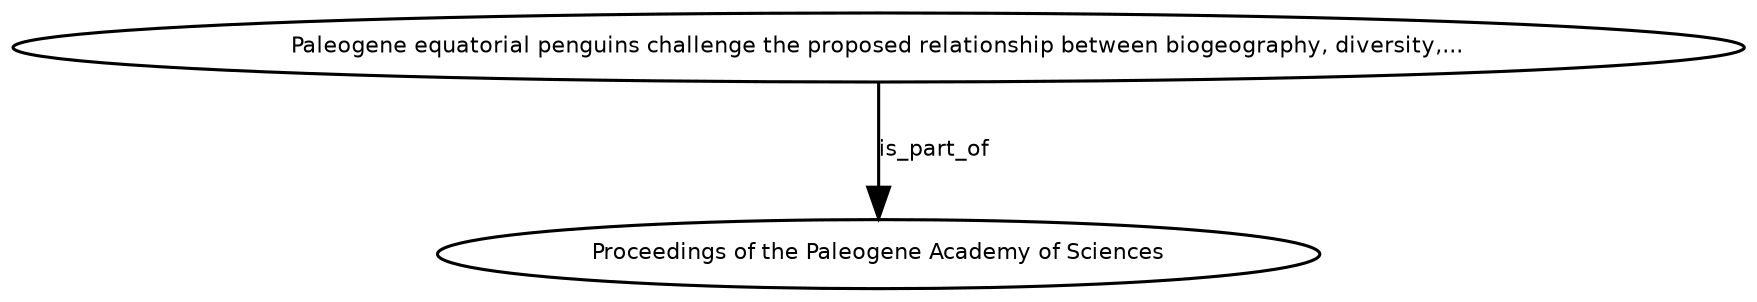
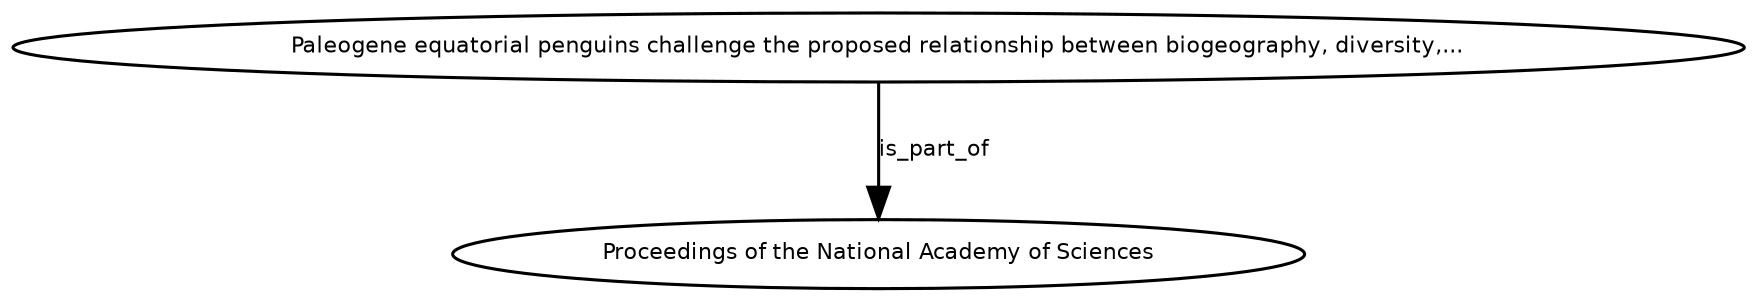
node "Proceedings of the Paleogene Academy of Sciences": label "Proceedings of the Paleogene Academy of Sciences" -> "Proceedings of the National Academy of Sciences"
